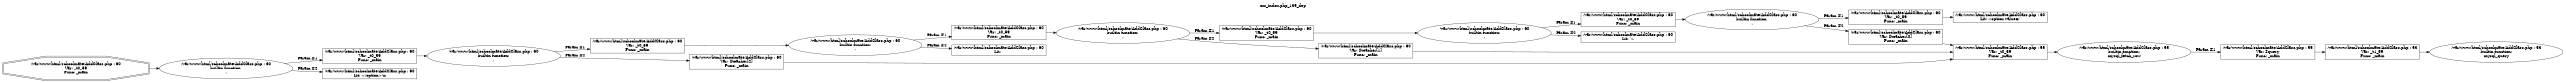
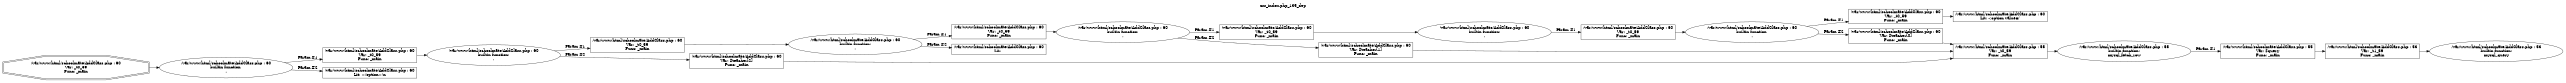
node "/var/www/html/schoolmate/AddClass.php : 60 Lit: '>": removed
